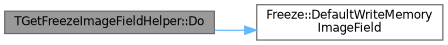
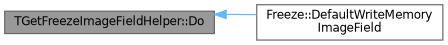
edge "TGetFreezeImageFieldHelper::Do" -> "Freeze::DefaultWriteMemory ImageField": reversed
